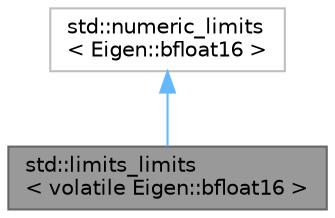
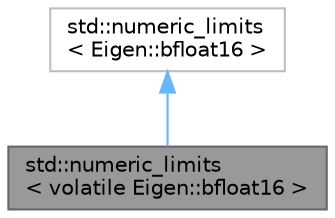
node "std::limits_limits < volatile Eigen::bfloat16 >": label "std::limits_limits < volatile Eigen::bfloat16 >" -> "std::numeric_limits < volatile Eigen::bfloat16 >"
